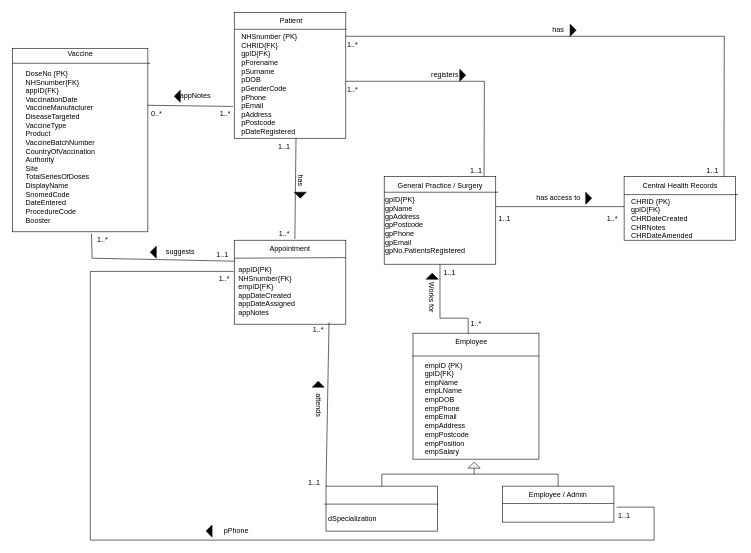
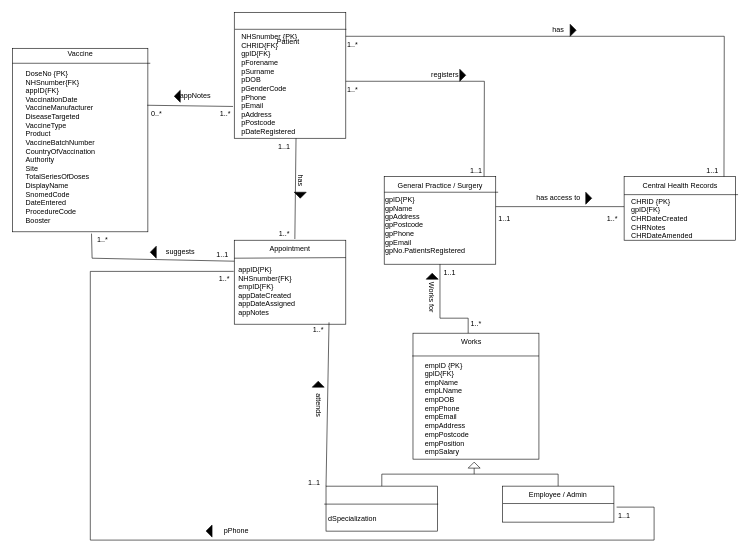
node "Patient": moved (291, 21) -> (288, 42)
node "Employee": label "Employee" -> "Works"
